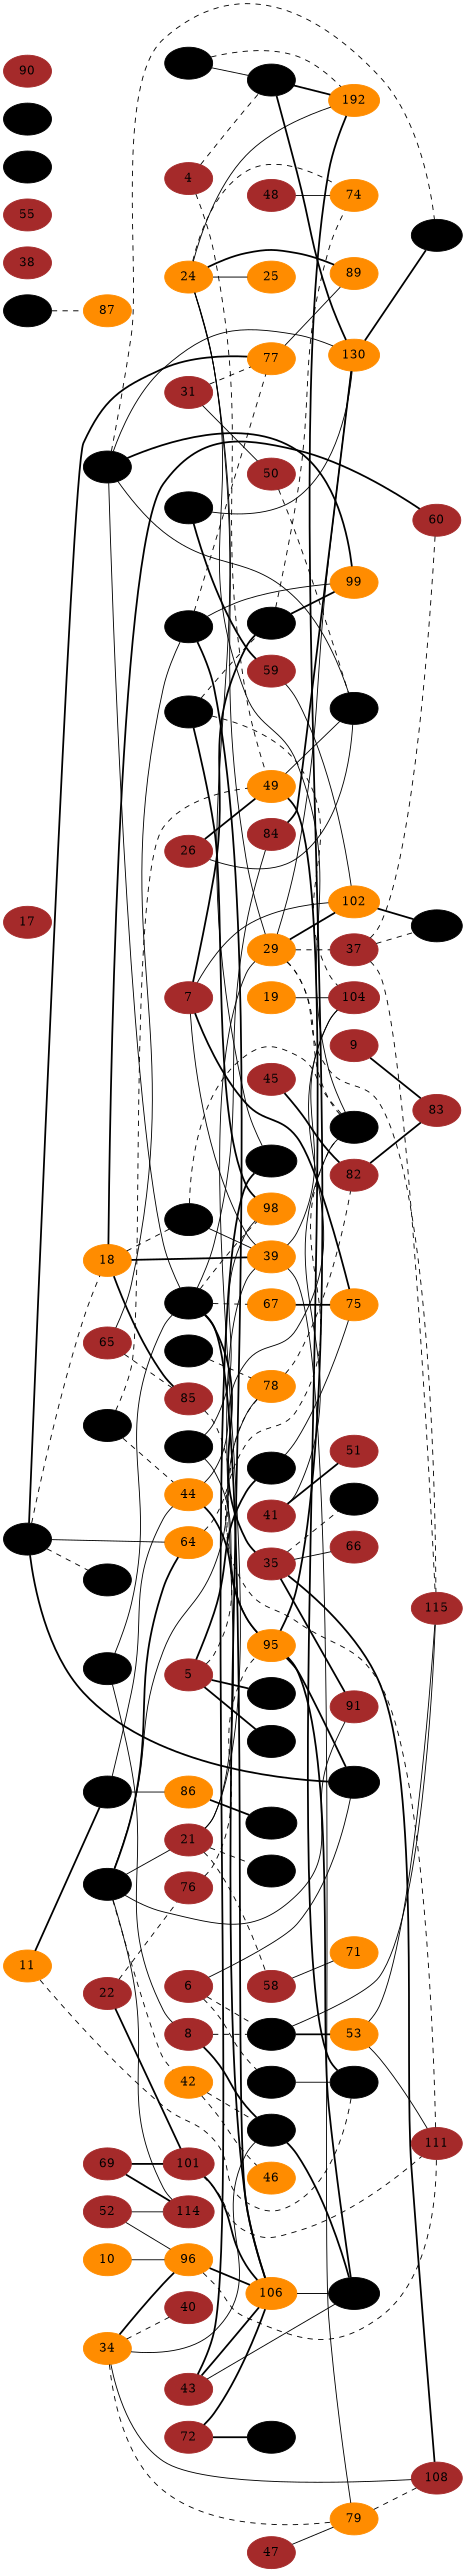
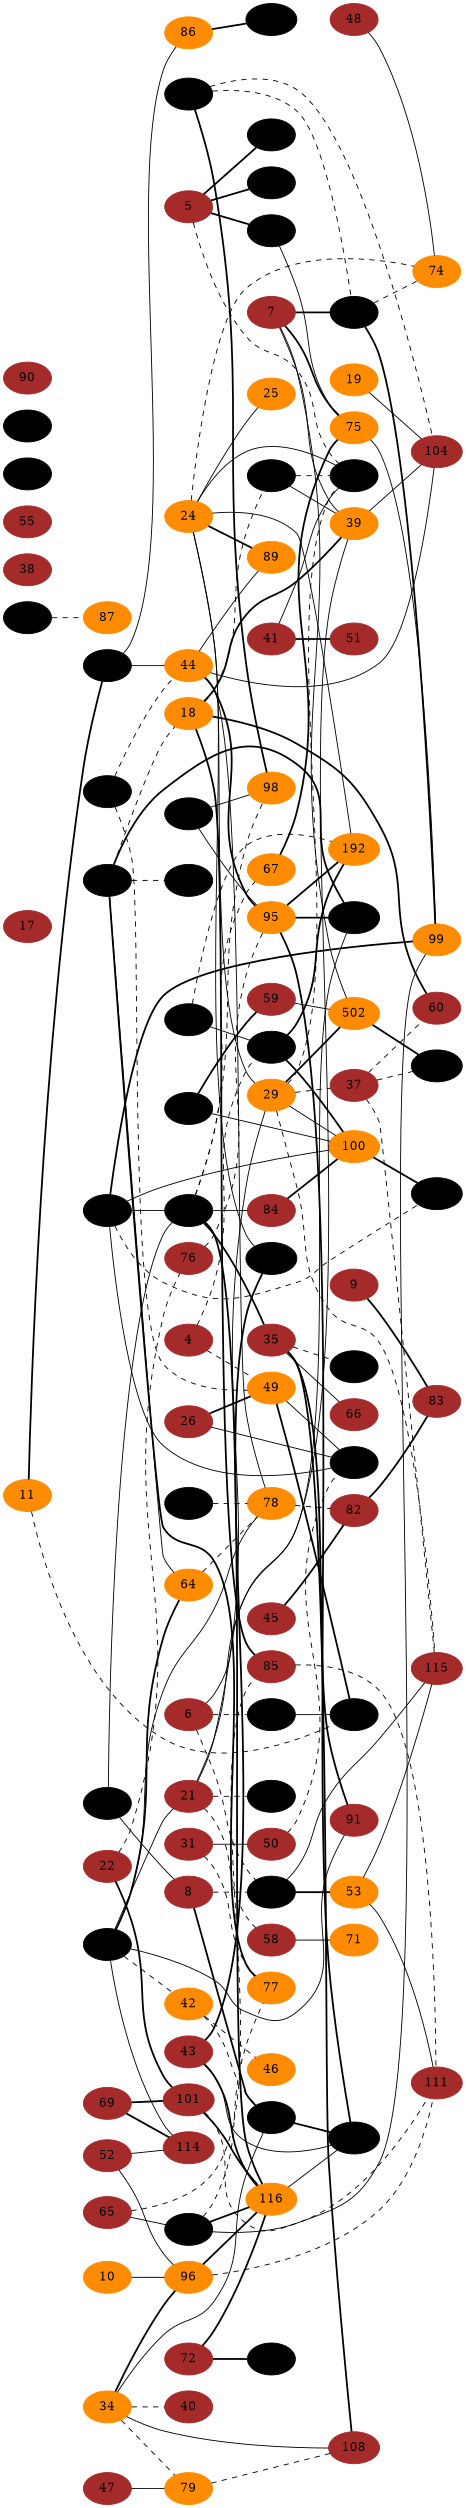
edge "89" -- "77": now "89" -- "44"
node "130": label "130" -> "100"
edge "75" -- "99": added
node "102": label "102" -> "502"
edge "44" -- "78": added
edge "39" -- "79": removed
node "106": label "106" -> "116"
